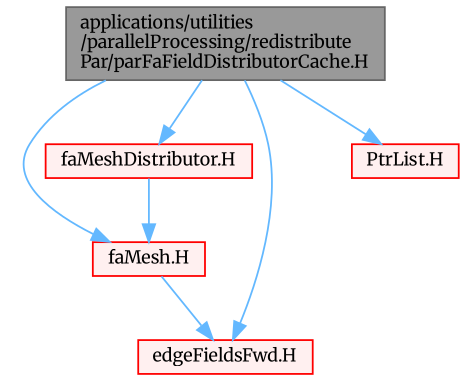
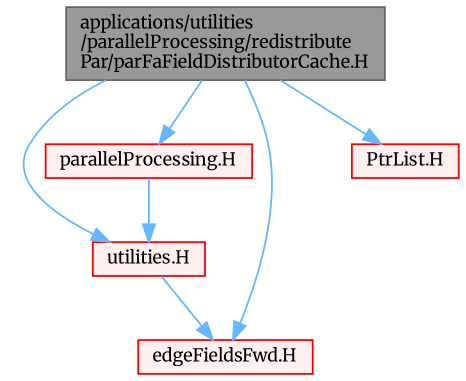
node "faMeshDistributor.H": label "faMeshDistributor.H" -> "parallelProcessing.H"
node "faMesh.H": label "faMesh.H" -> "utilities.H"
